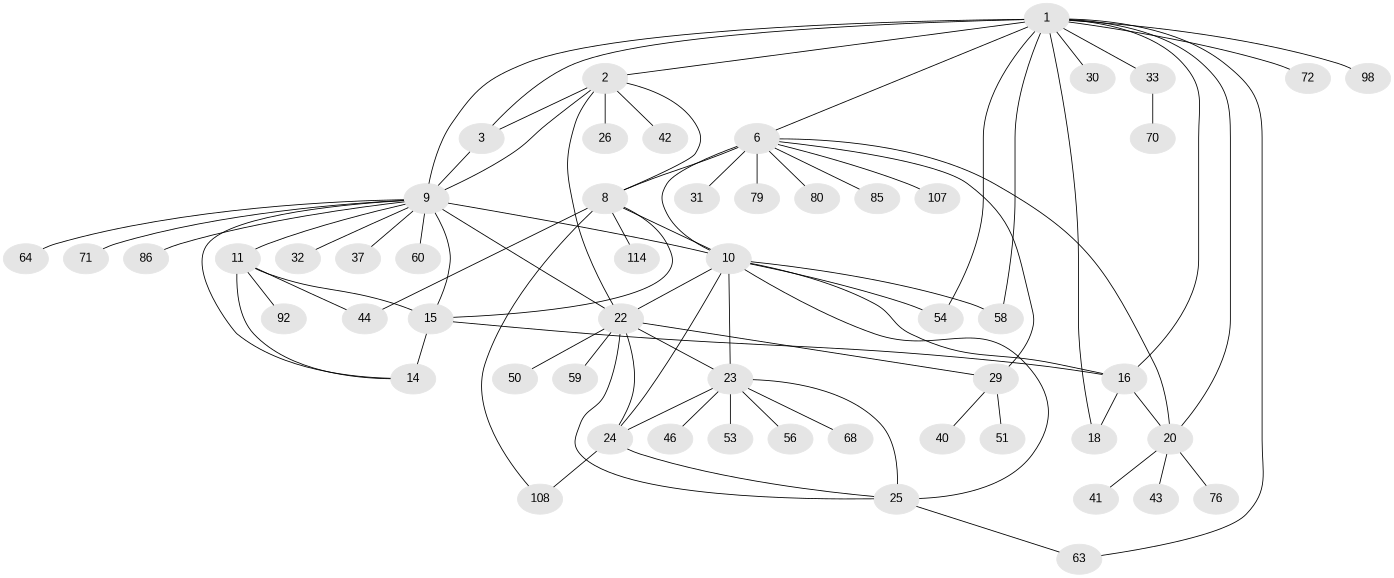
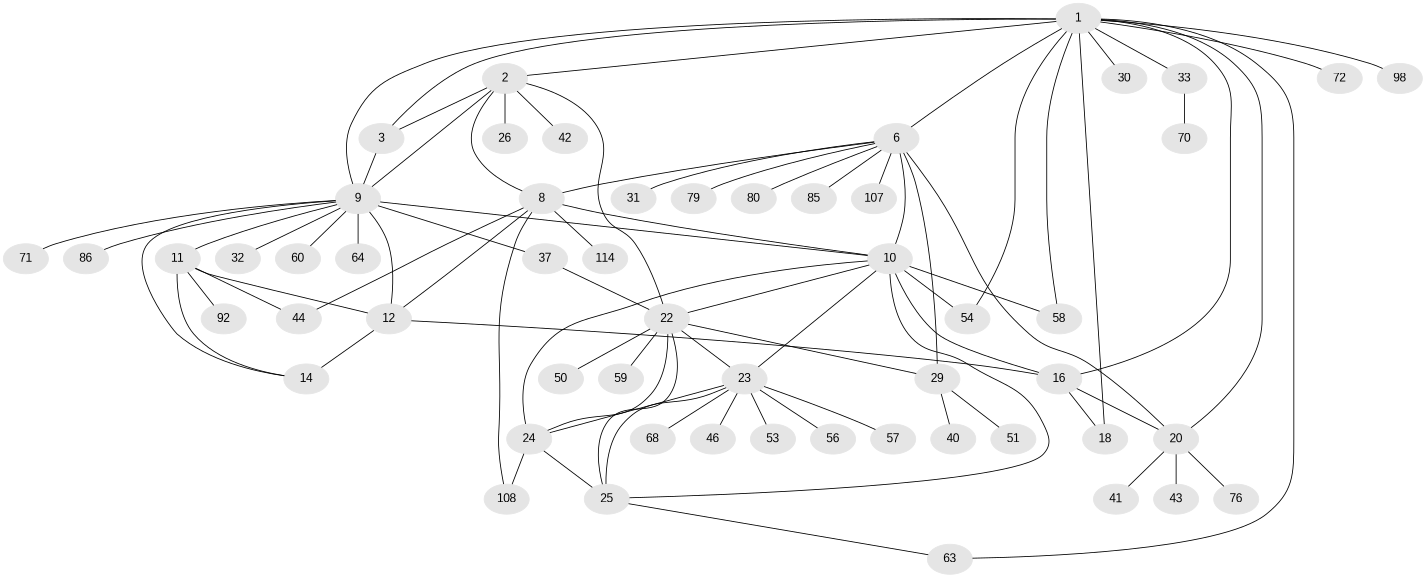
edge "9" -- "22": now "37" -- "22"
node "15": label "15" -> "12"
node "57": added
